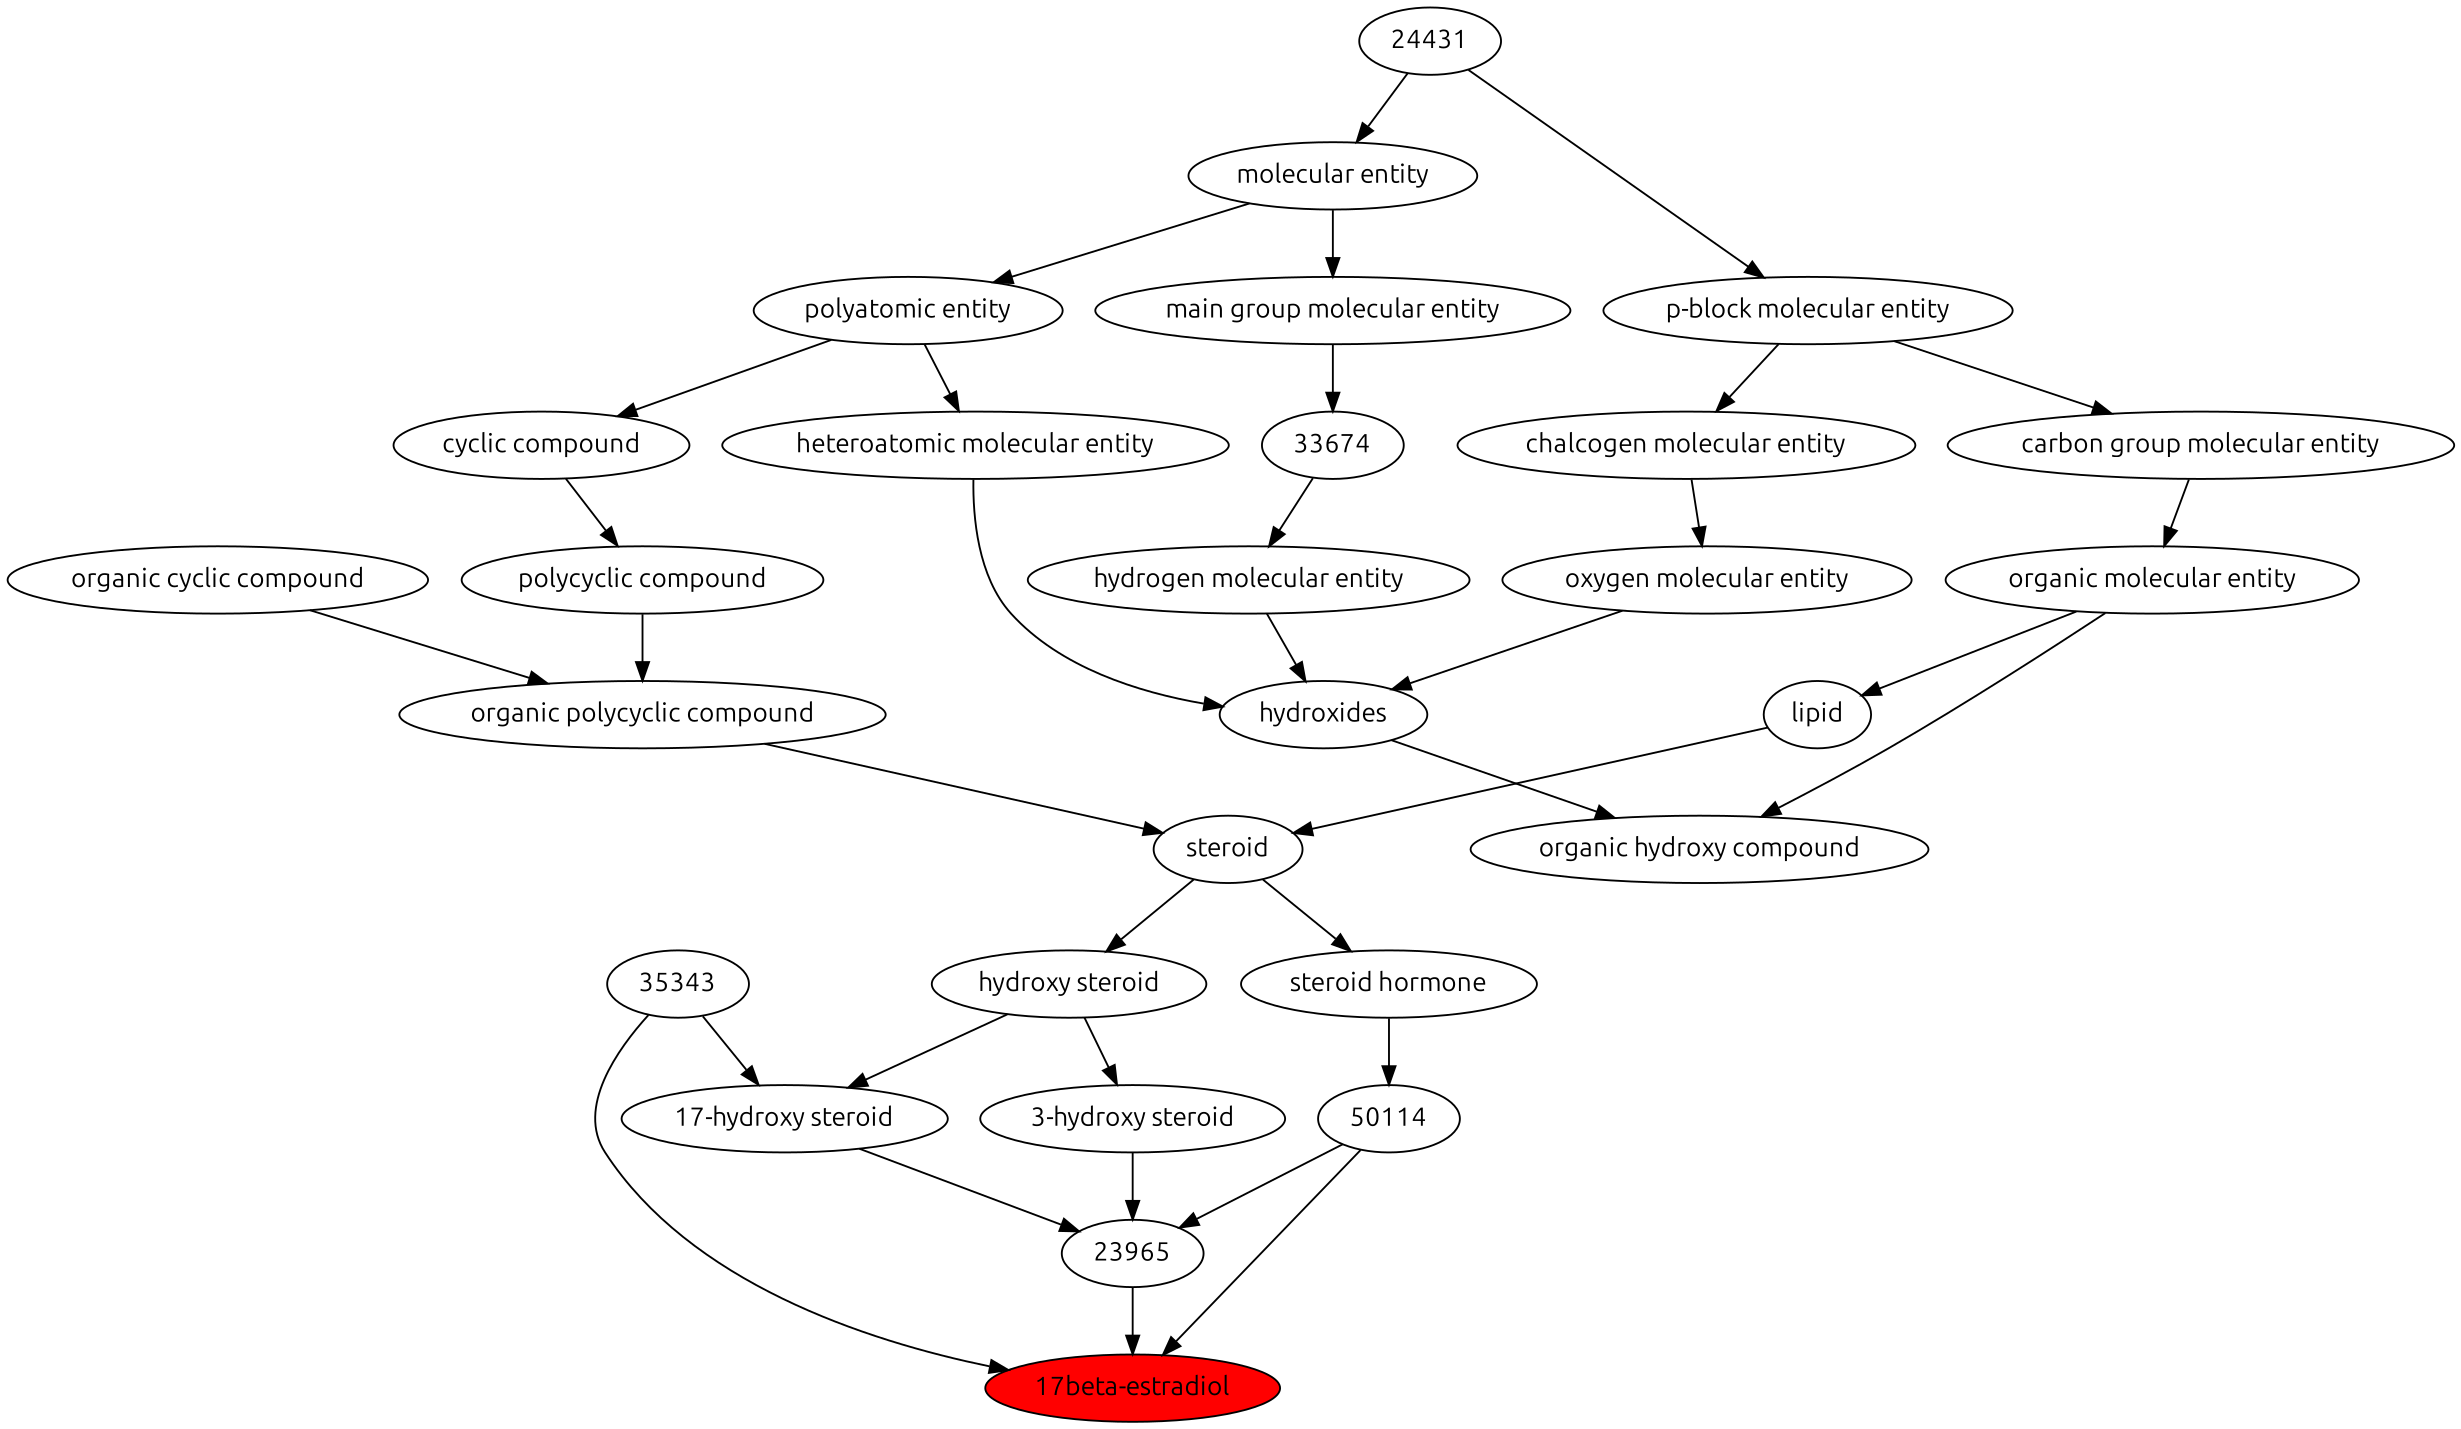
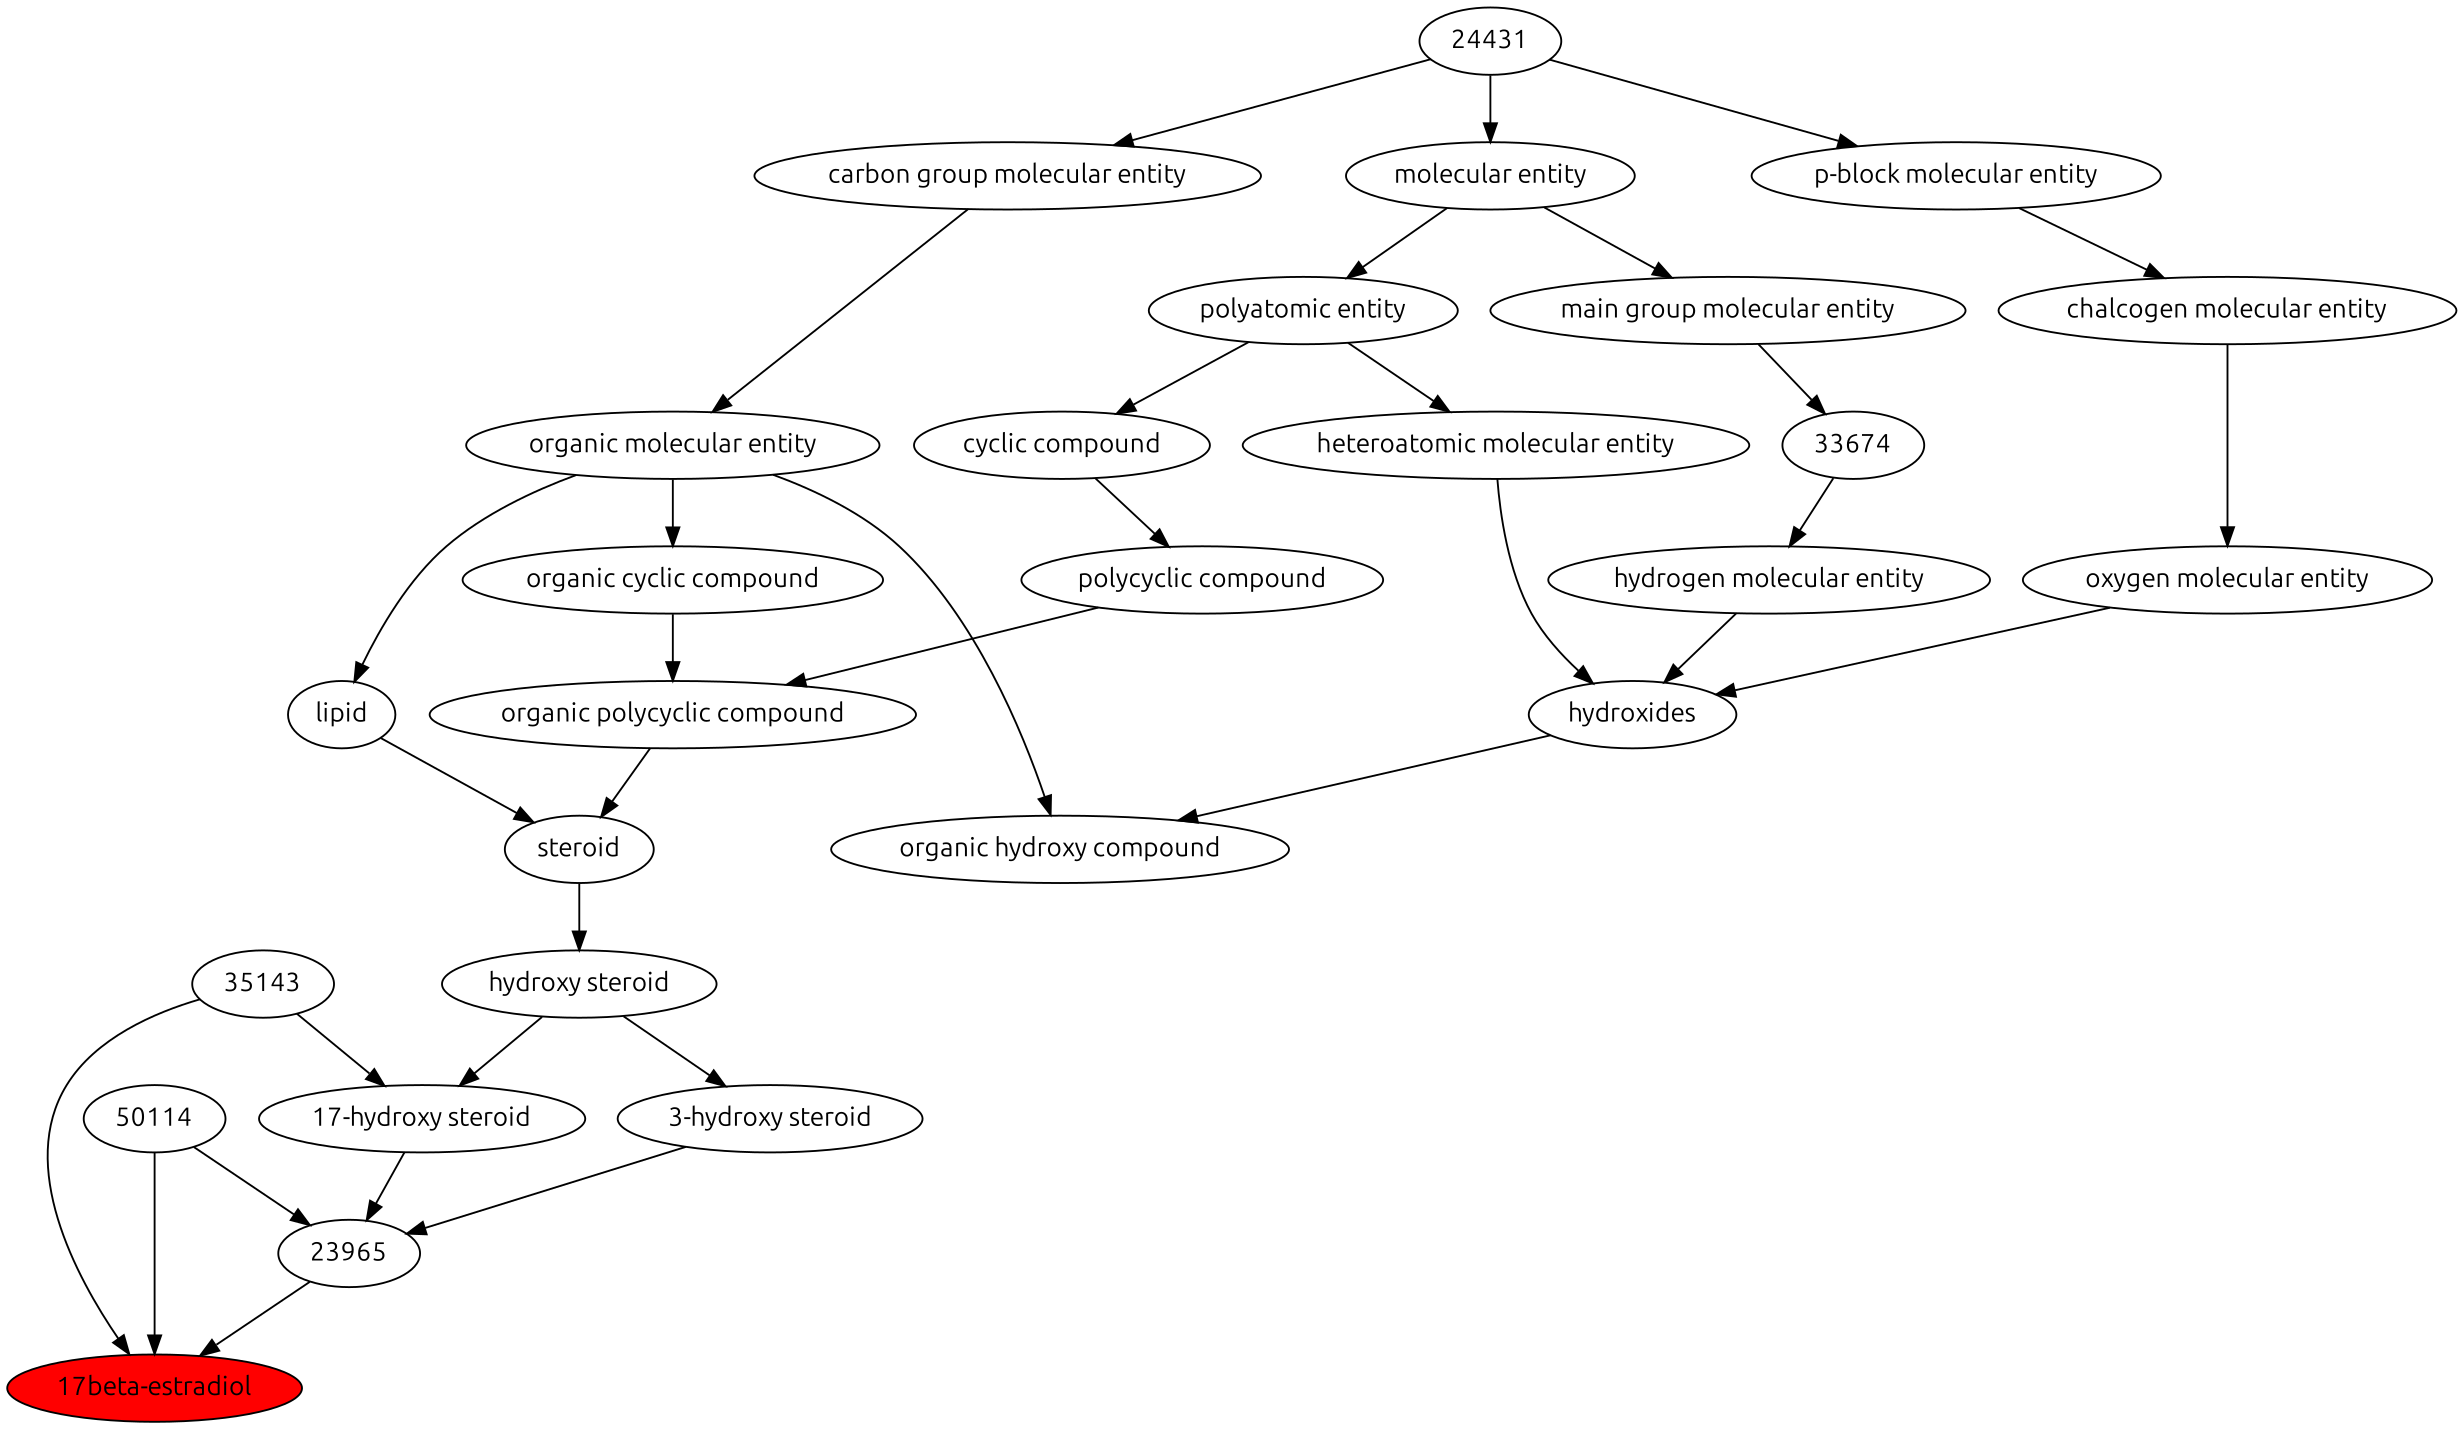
edge "p-block molecular entity" -> "carbon group molecular entity": now "24431" -> "carbon group molecular entity"
edge "organic molecular entity" -> "organic cyclic compound": added
node "35343": label "35343" -> "35143"
node "steroid hormone": removed
